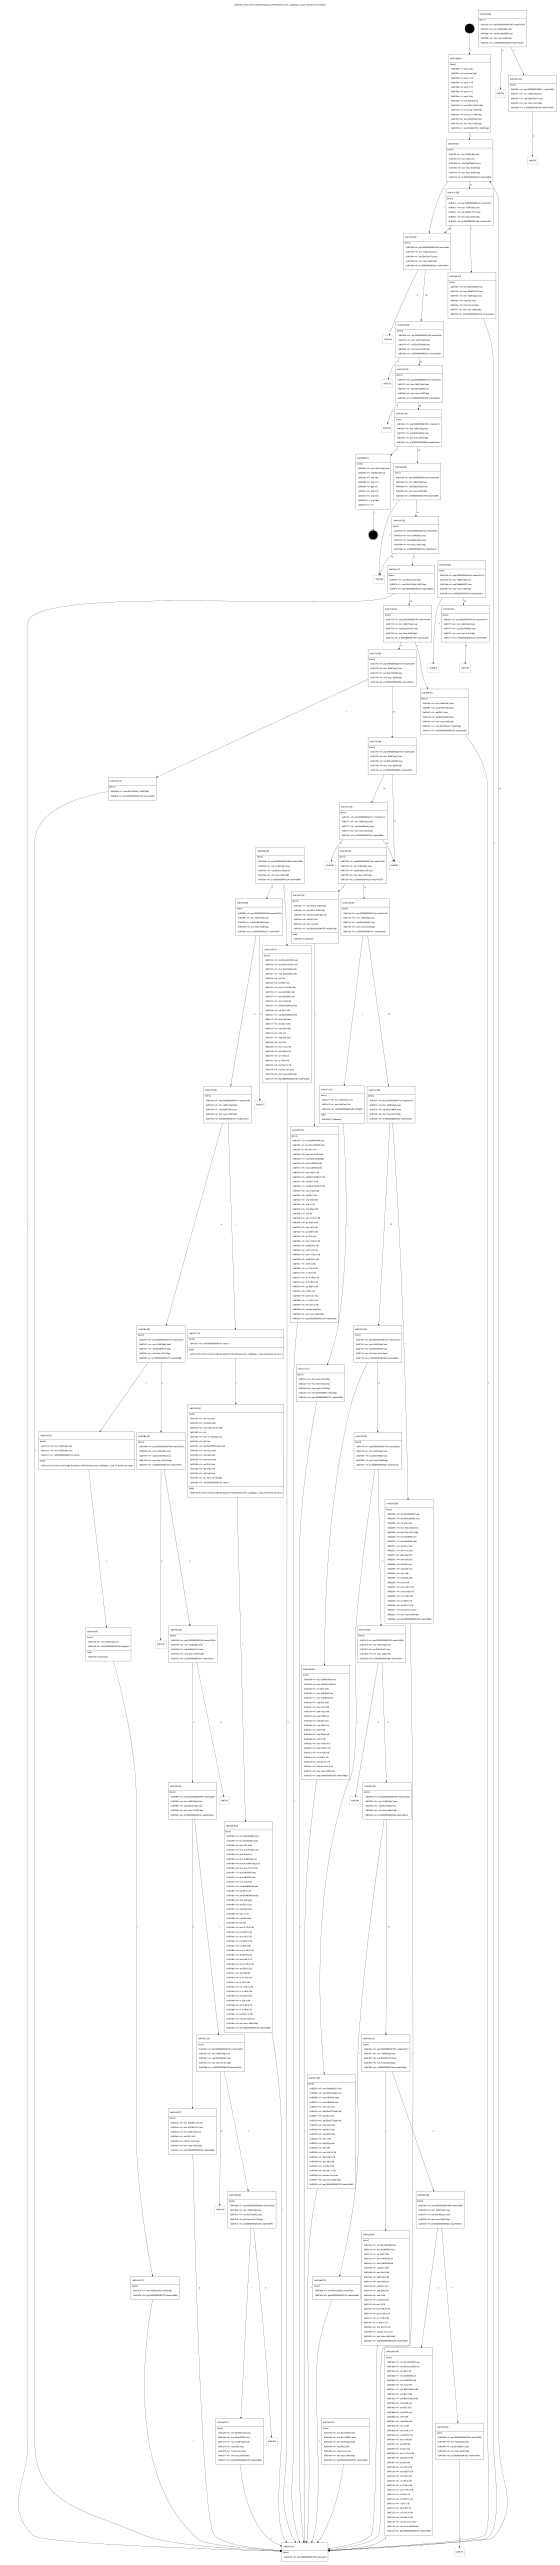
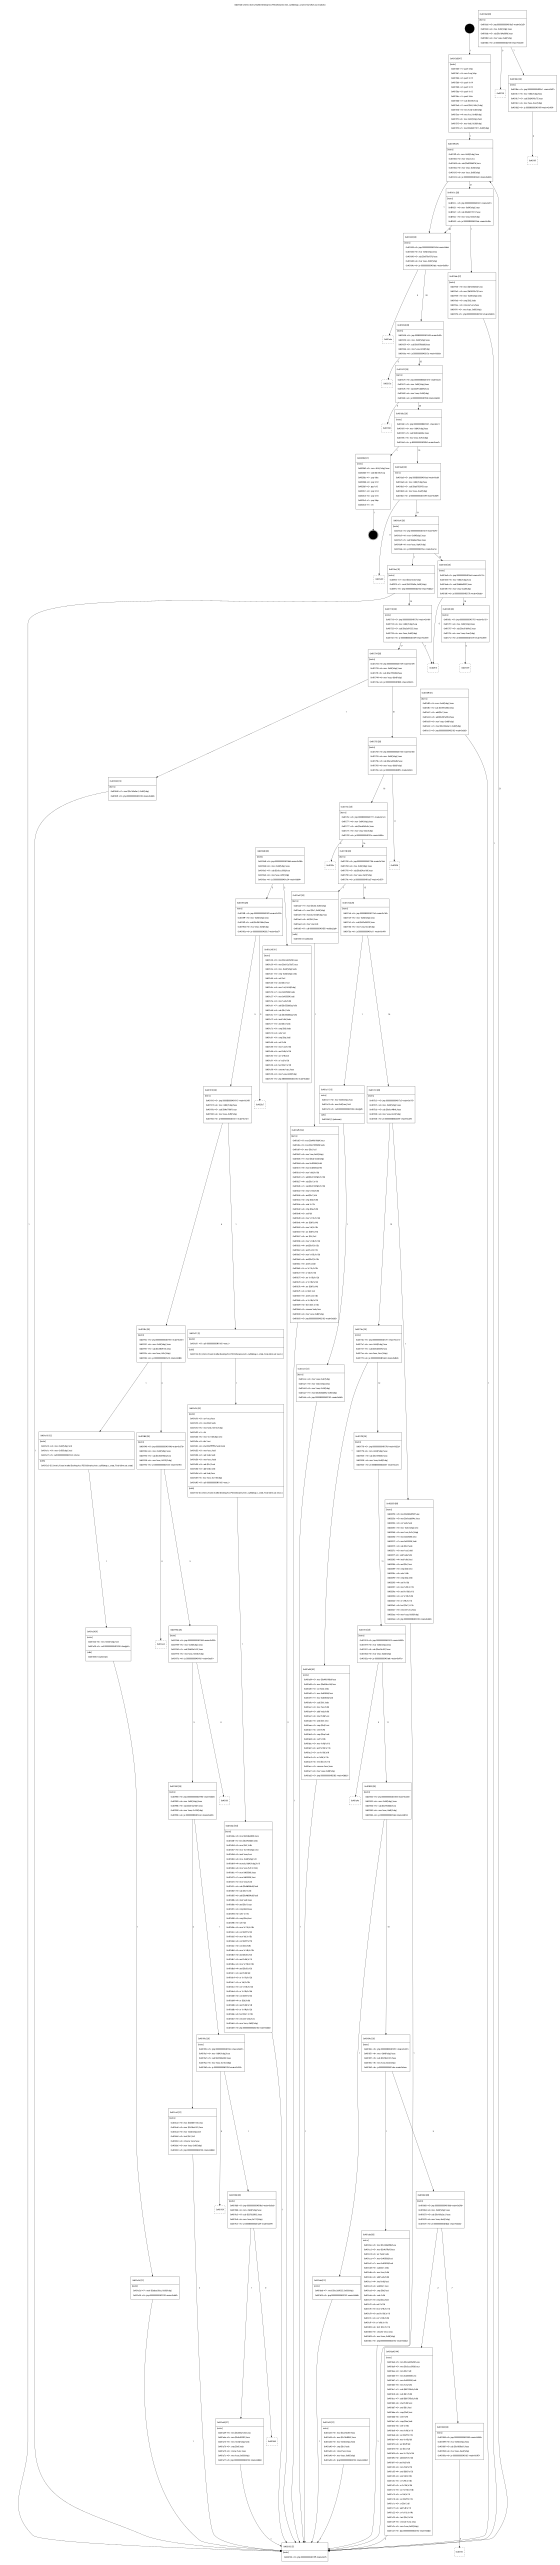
edge "0x4016c4 [28]" -> "0x401e89": now "0x4016c4 [28]" -> "0x4016e0 [28]"
edge "0x401718 [28]" -> "0x401df9 [31]": now "0x401718 [28]" -> "0x40217b"
edge "0x40176c [28]" -> "0x4020fc": now "0x40176c [28]" -> "0x401788 [28]"
node "0x402001 [88]": removed
